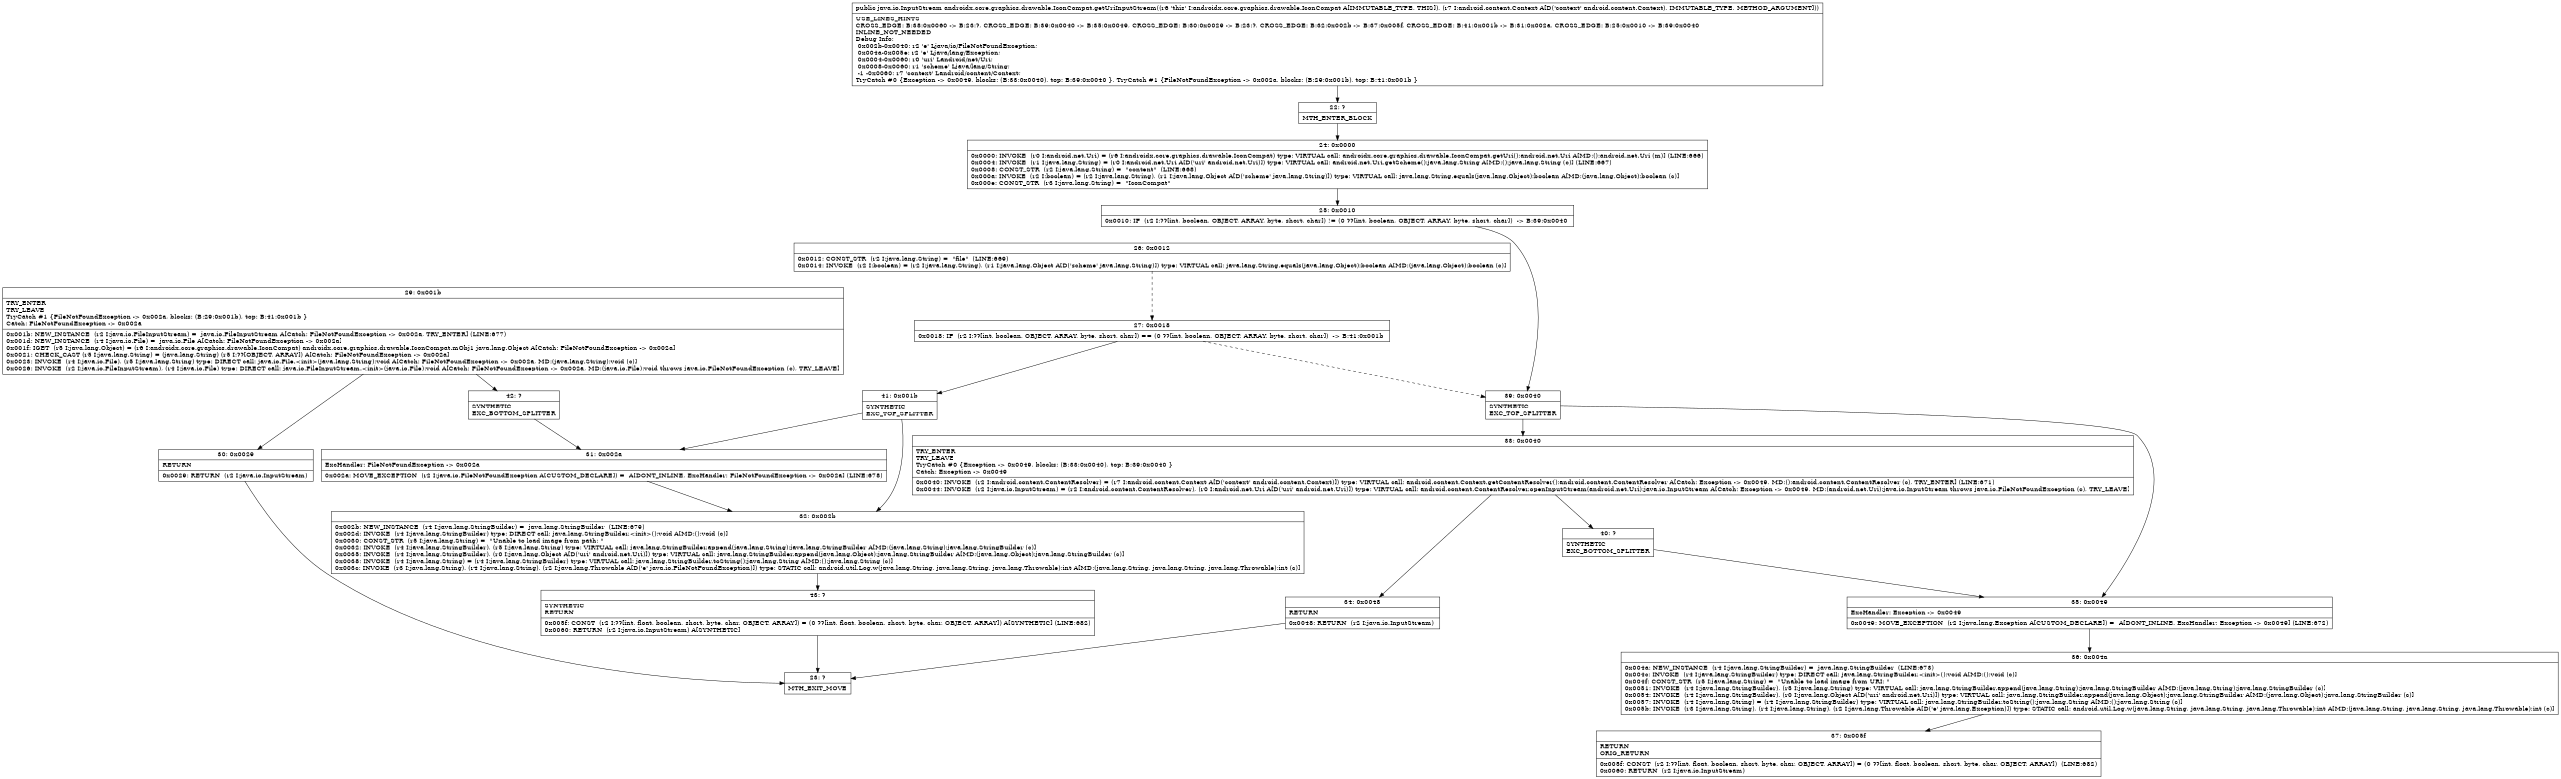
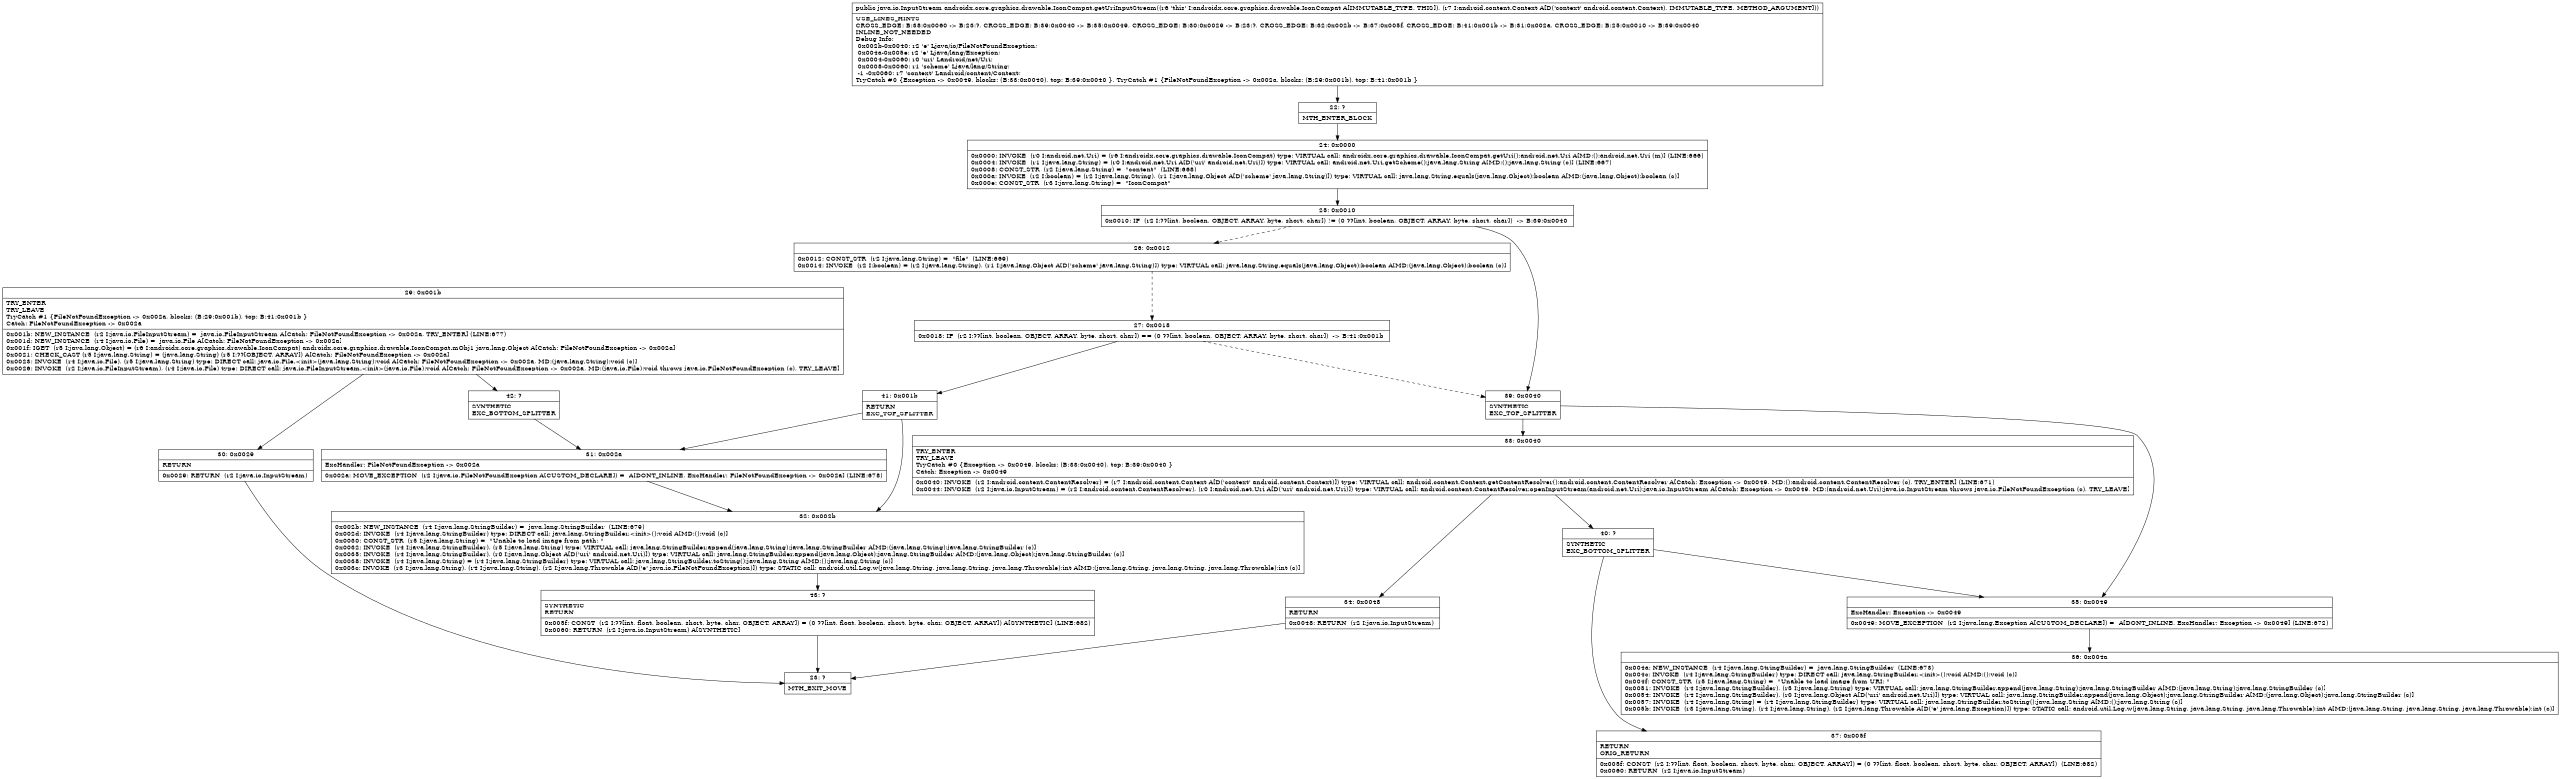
edge "25: 0x0010" -> "26: 0x0012": added
node "41: 0x001b": text "SYNTHETIC" -> "RETURN"
edge "36: 0x004a" -> "37: 0x005f": now "40: ?" -> "37: 0x005f"
